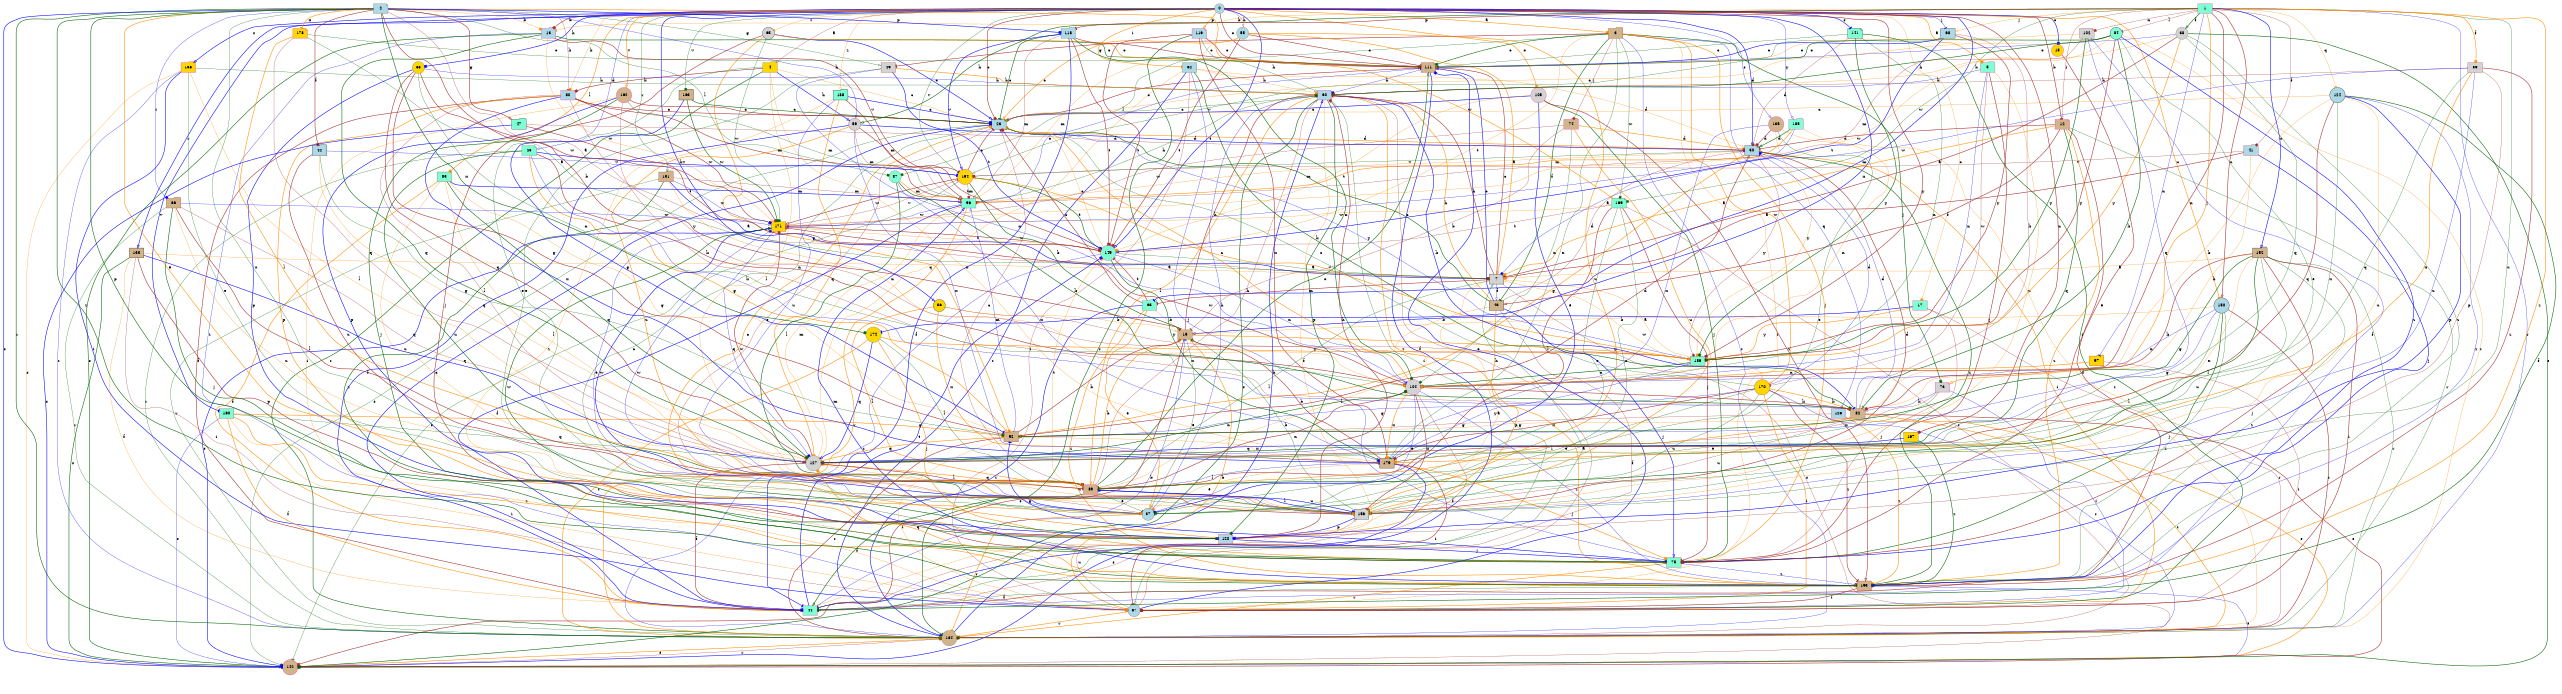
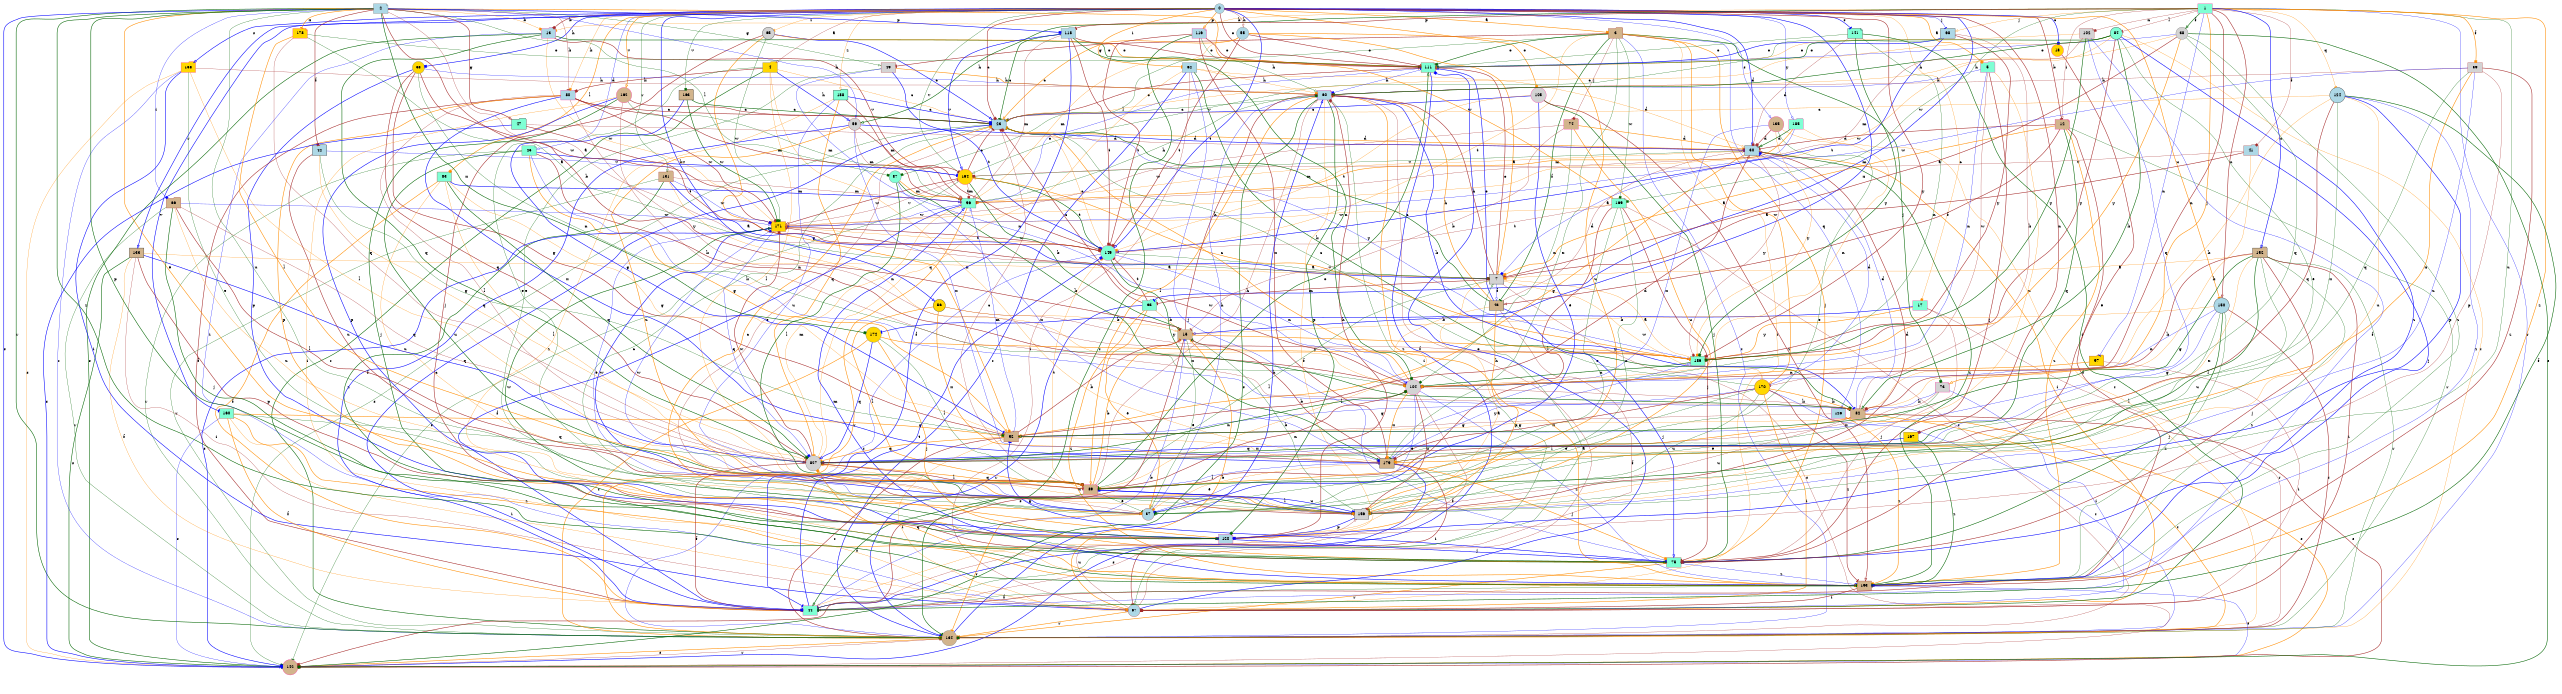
node "111": fillcolor tan -> aquamarine
edge "138" -> "60": color darkgreen -> brown
edge "104" -> "82": style bold -> solid
node "127": label "127" -> "827"
